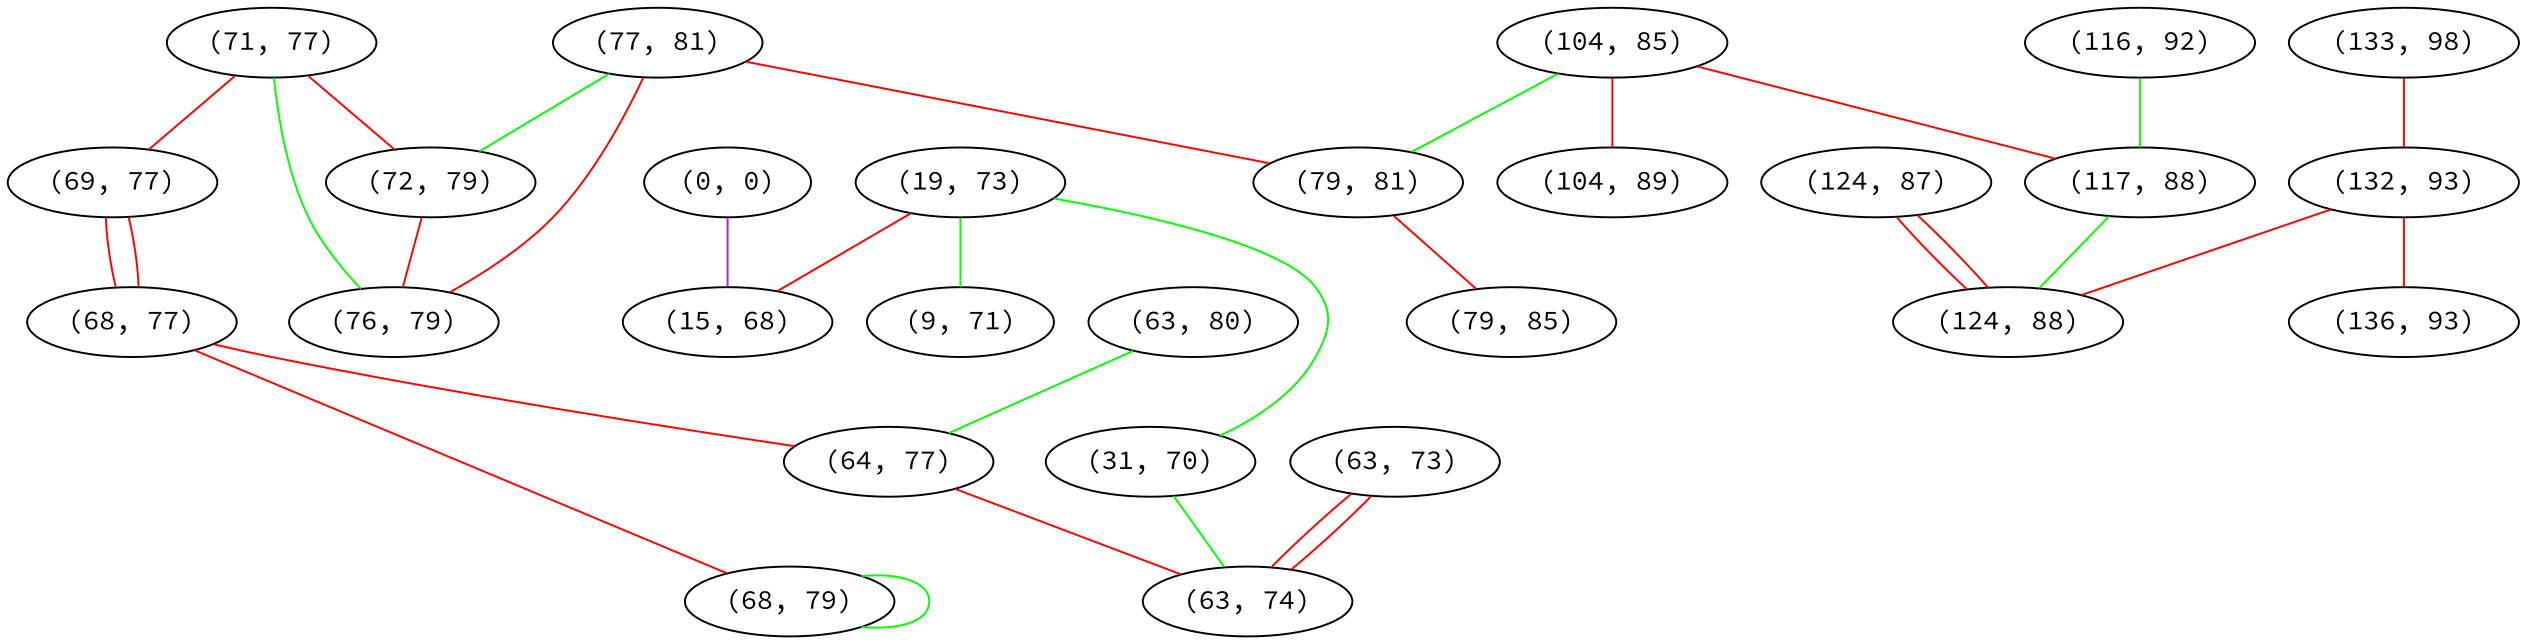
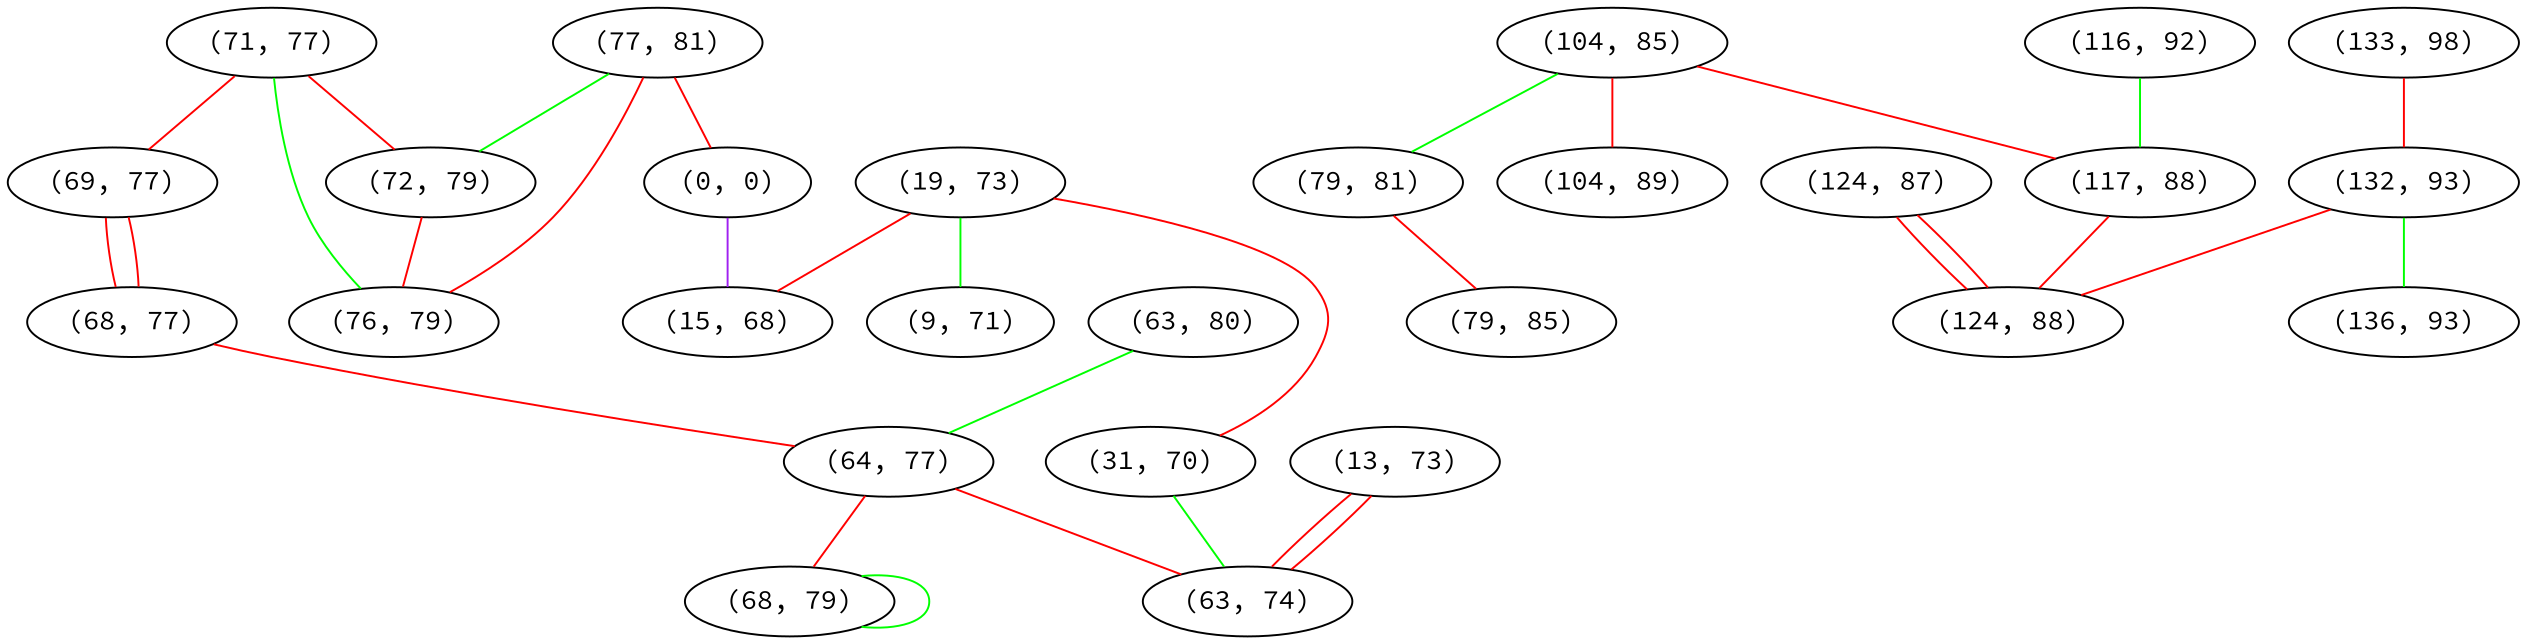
edge "(77, 81)" -- "(79, 81)": now "(77, 81)" -- "(0, 0)"
edge "(117, 88)" -- "(124, 88)": color green -> red
edge "(132, 93)" -- "(136, 93)": color red -> green
edge "(19, 73)" -- "(31, 70)": color green -> red
edge "(68, 77)" -- "(68, 79)": now "(64, 77)" -- "(68, 79)"
node "(63, 73)": label "(63, 73)" -> "(13, 73)"
